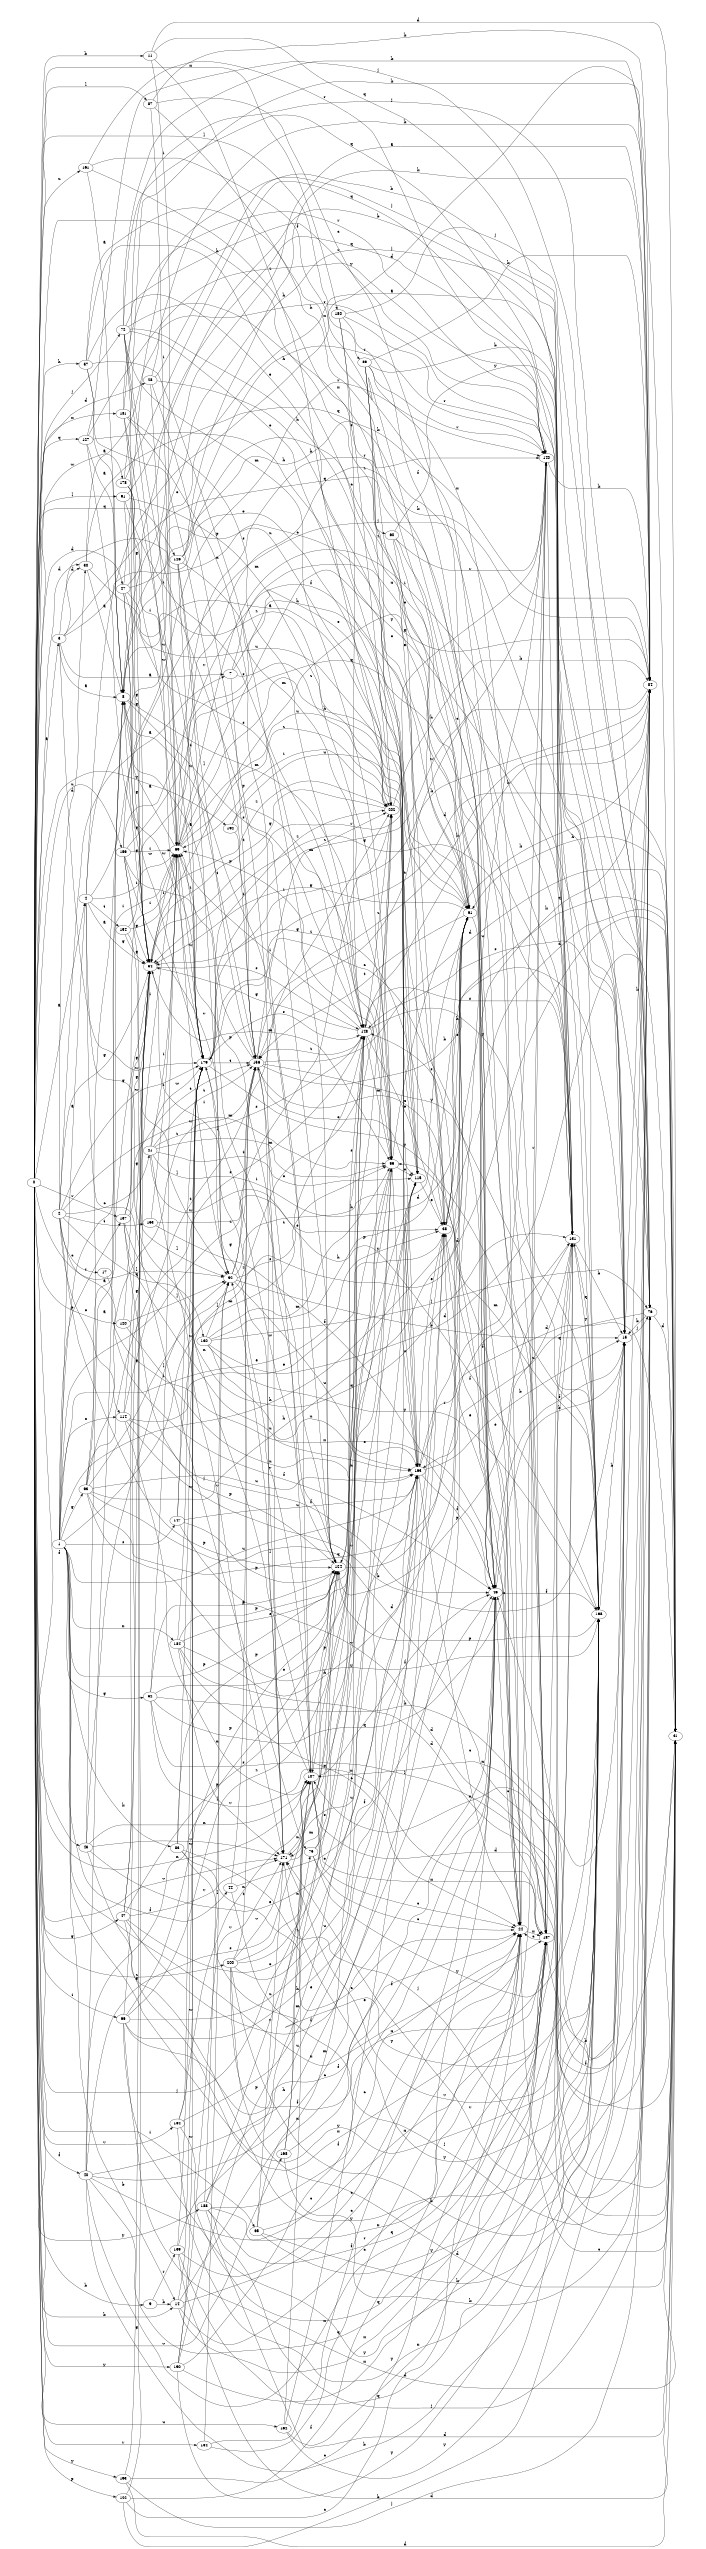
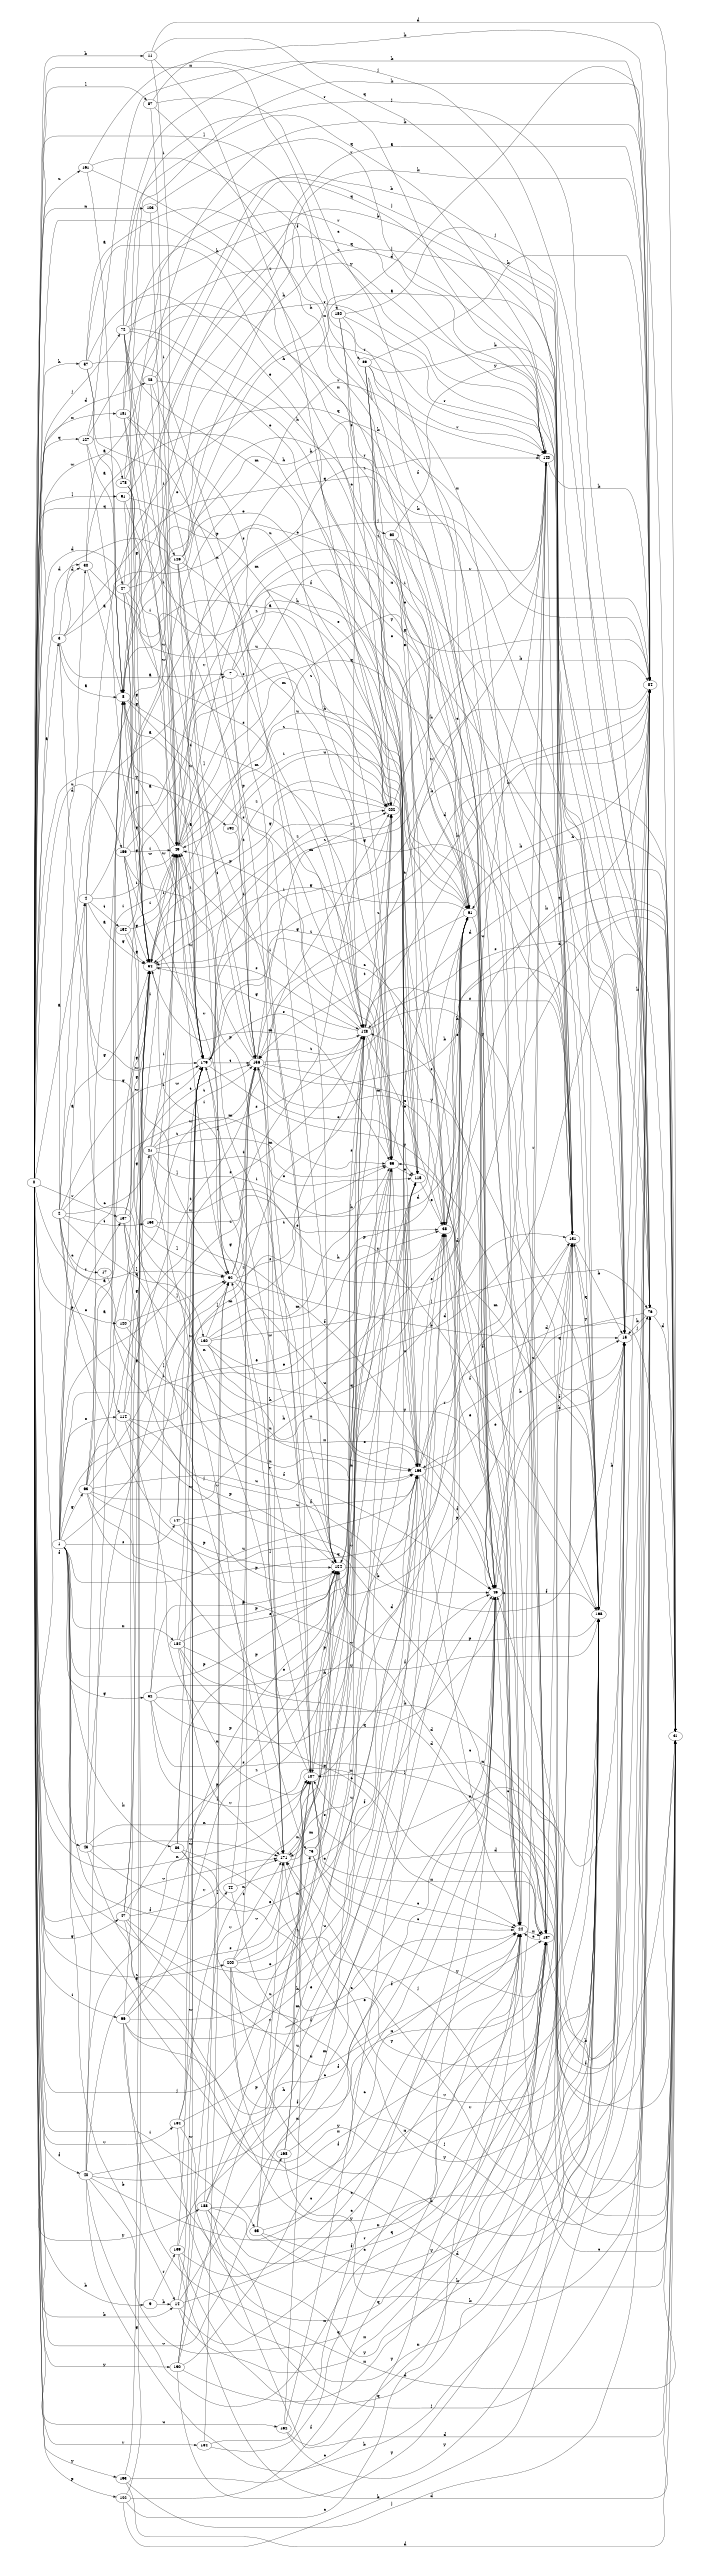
node "103": added
node "69": label "69" -> "49"
